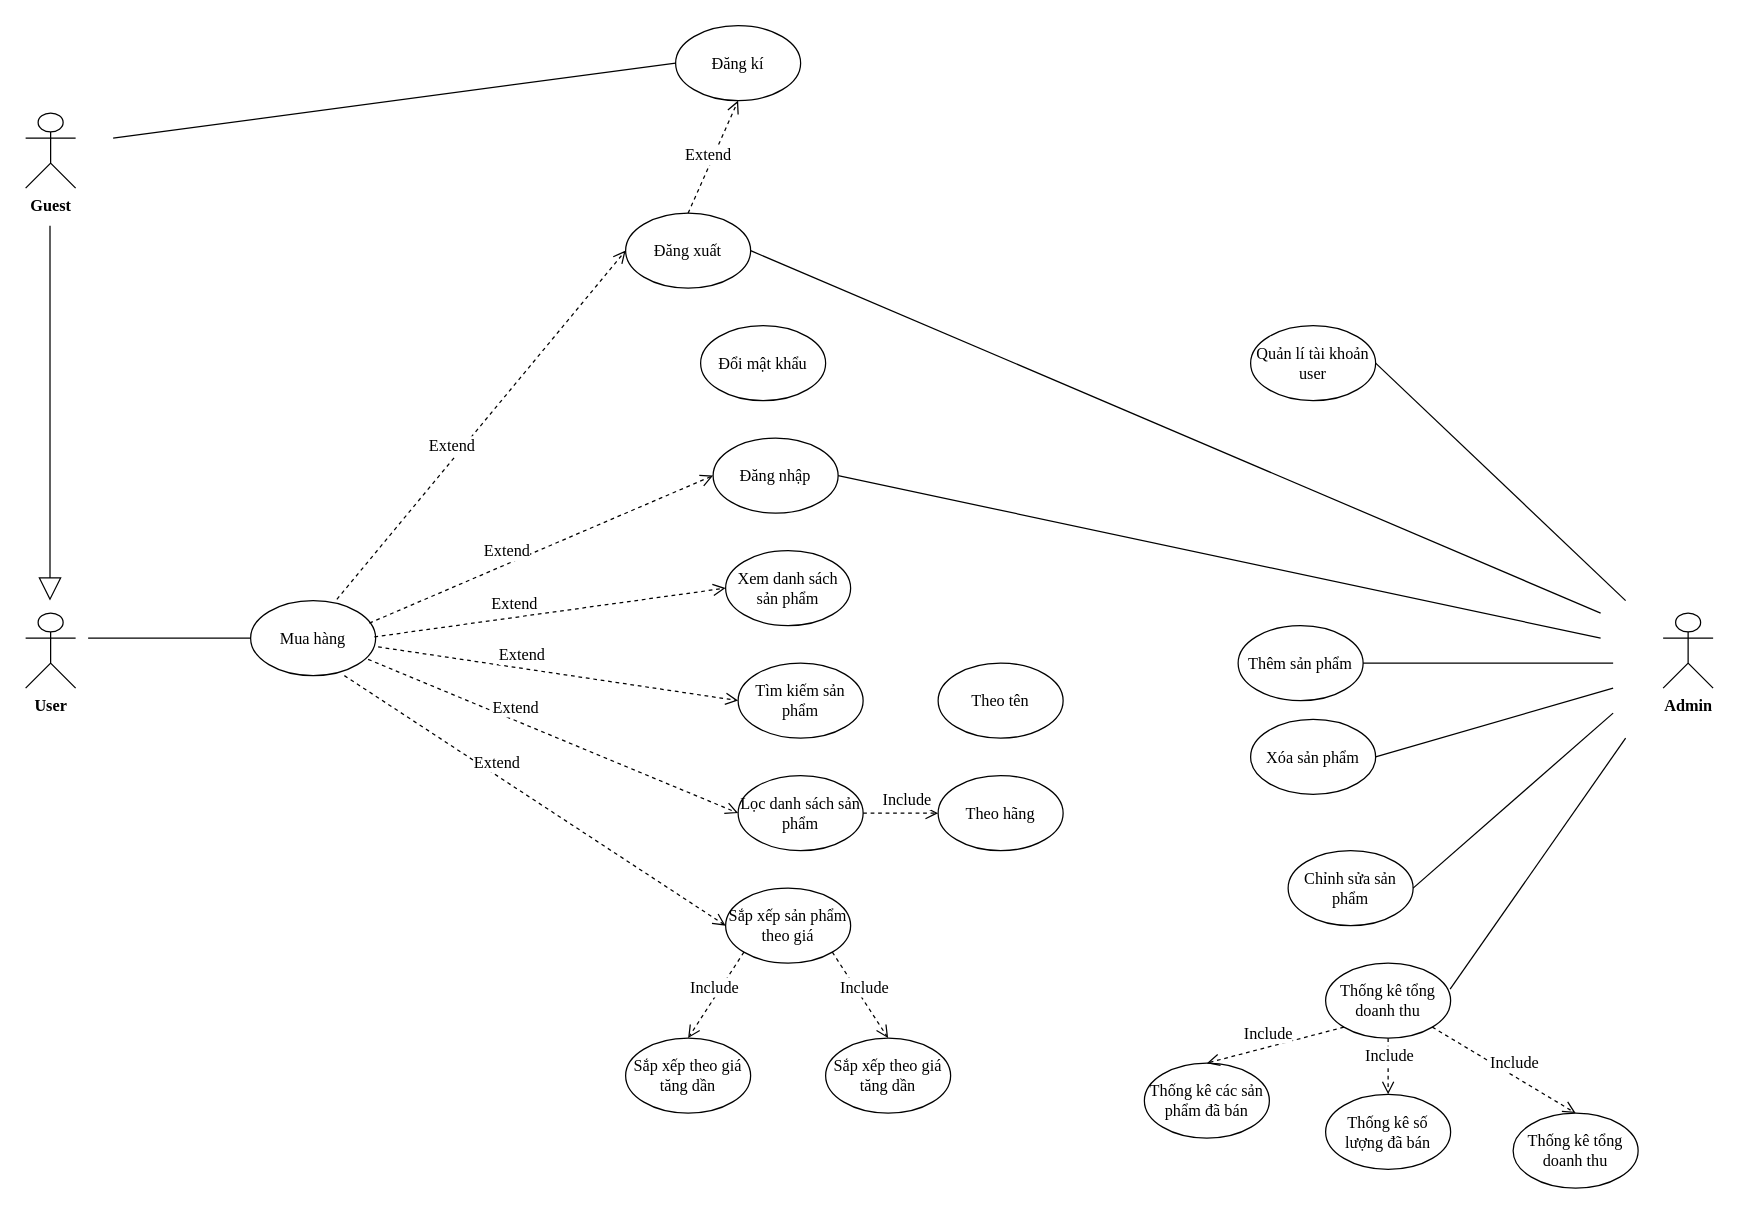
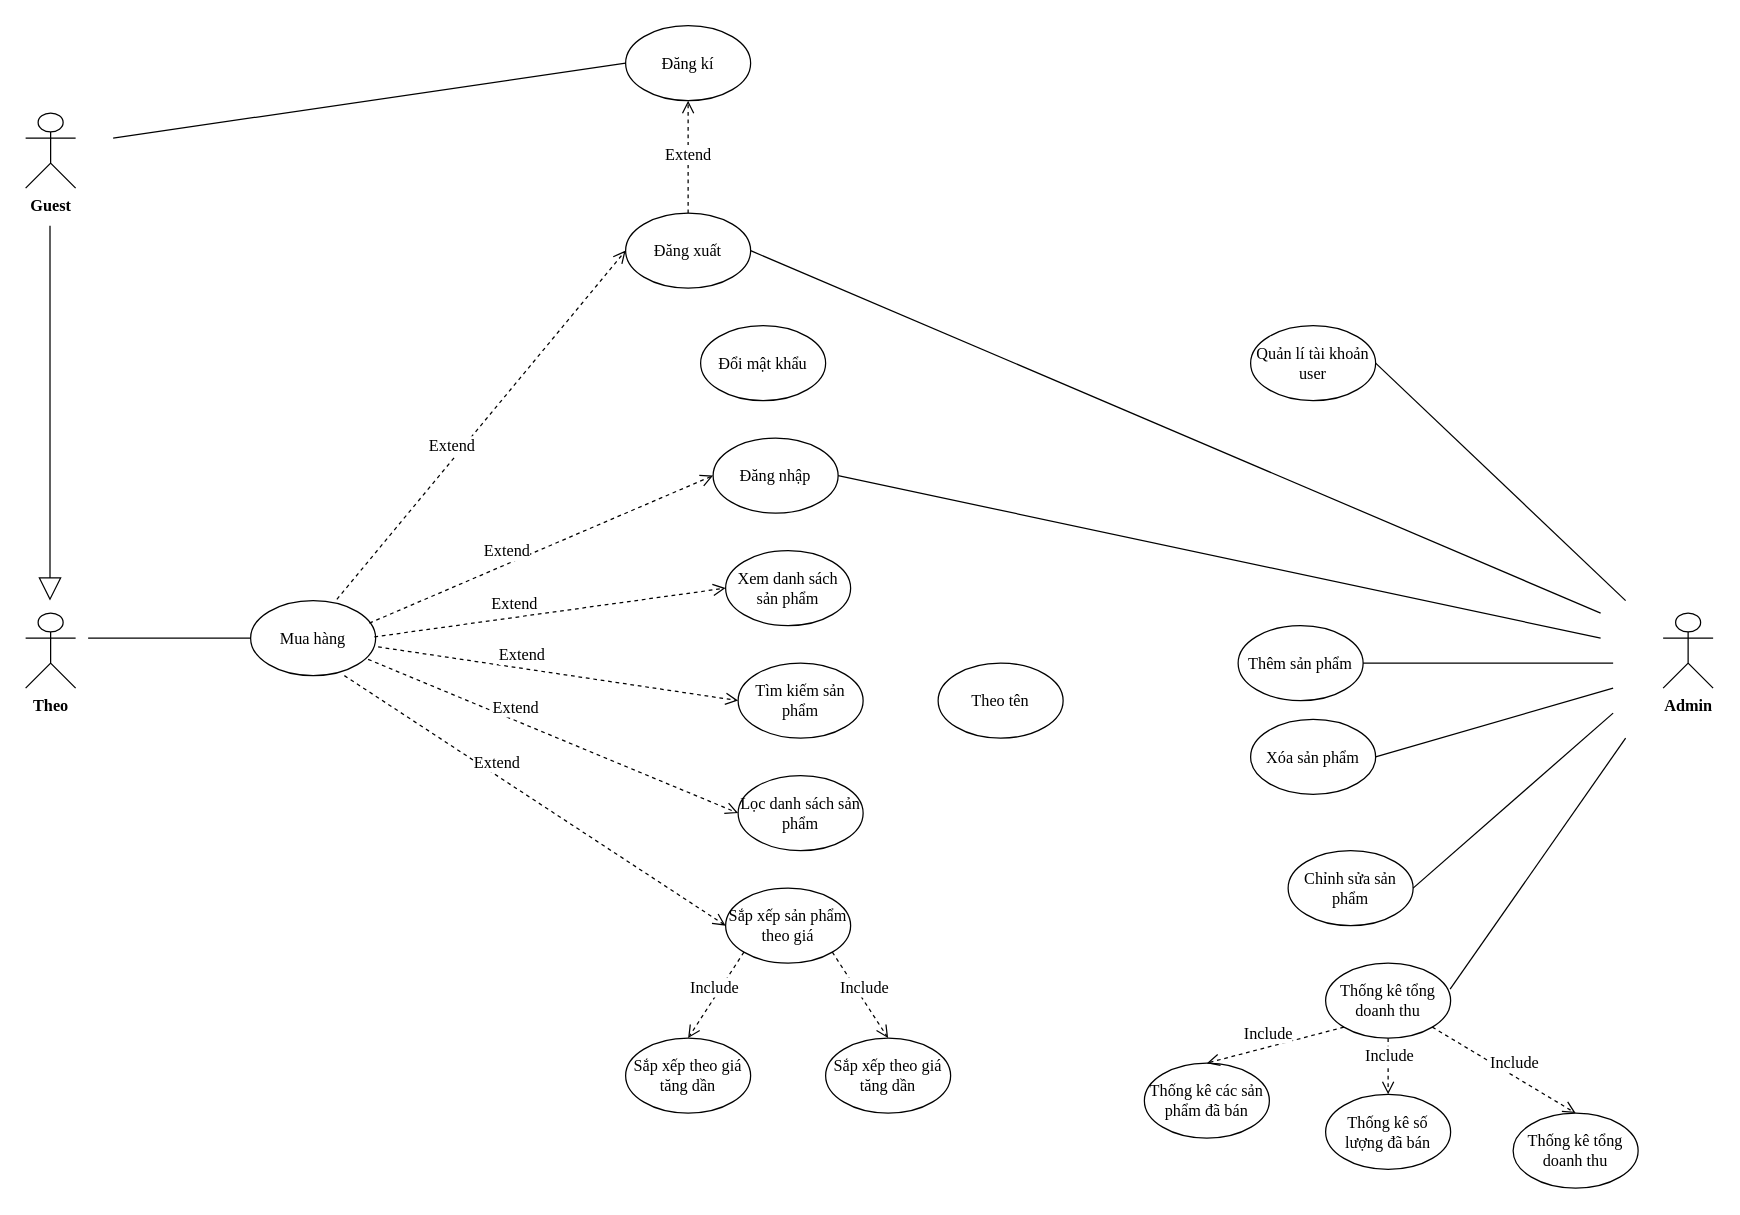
node "Đăng kí": moved (738, 63) -> (688, 63)
node "User": label "User" -> "Theo"
edge "Lọc danh sách sản phẩm" -> "Theo hãng": removed, label "Include"
node "Theo hãng": removed
